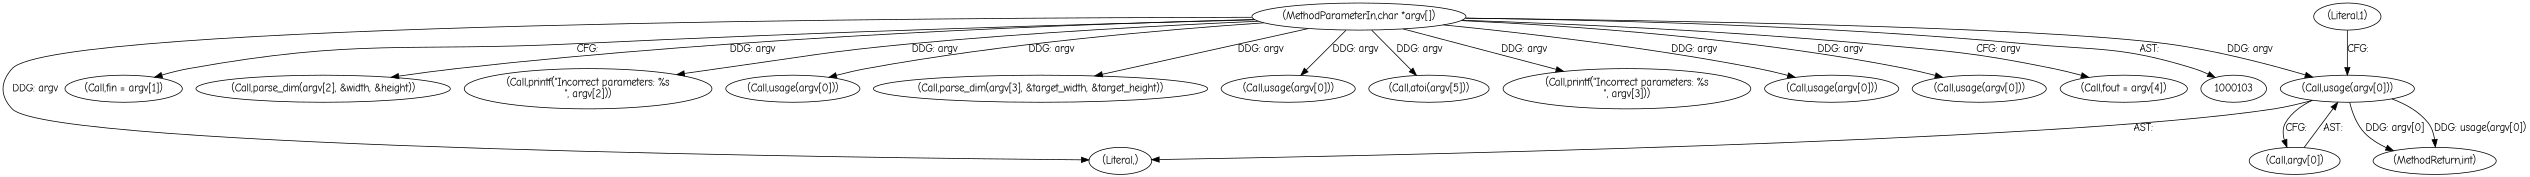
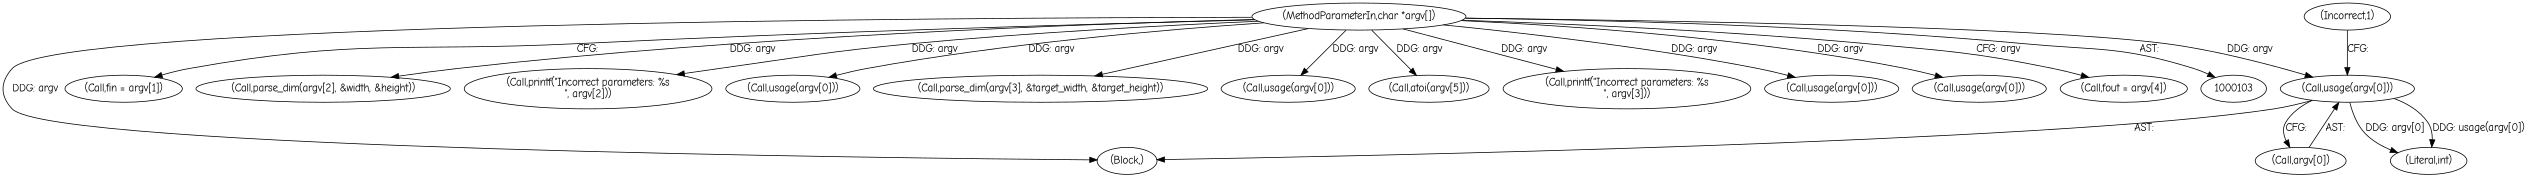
node "(Literal,1)": label "(Literal,1)" -> "(Incorrect,1)"
node "(Literal,)": label "(Literal,)" -> "(Block,)"
node "(MethodReturn,int)": label "(MethodReturn,int)" -> "(Literal,int)"
